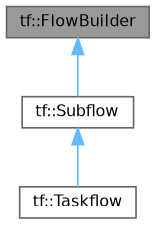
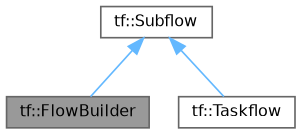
edge "tf::Subflow" -> "tf::FlowBuilder": reversed
